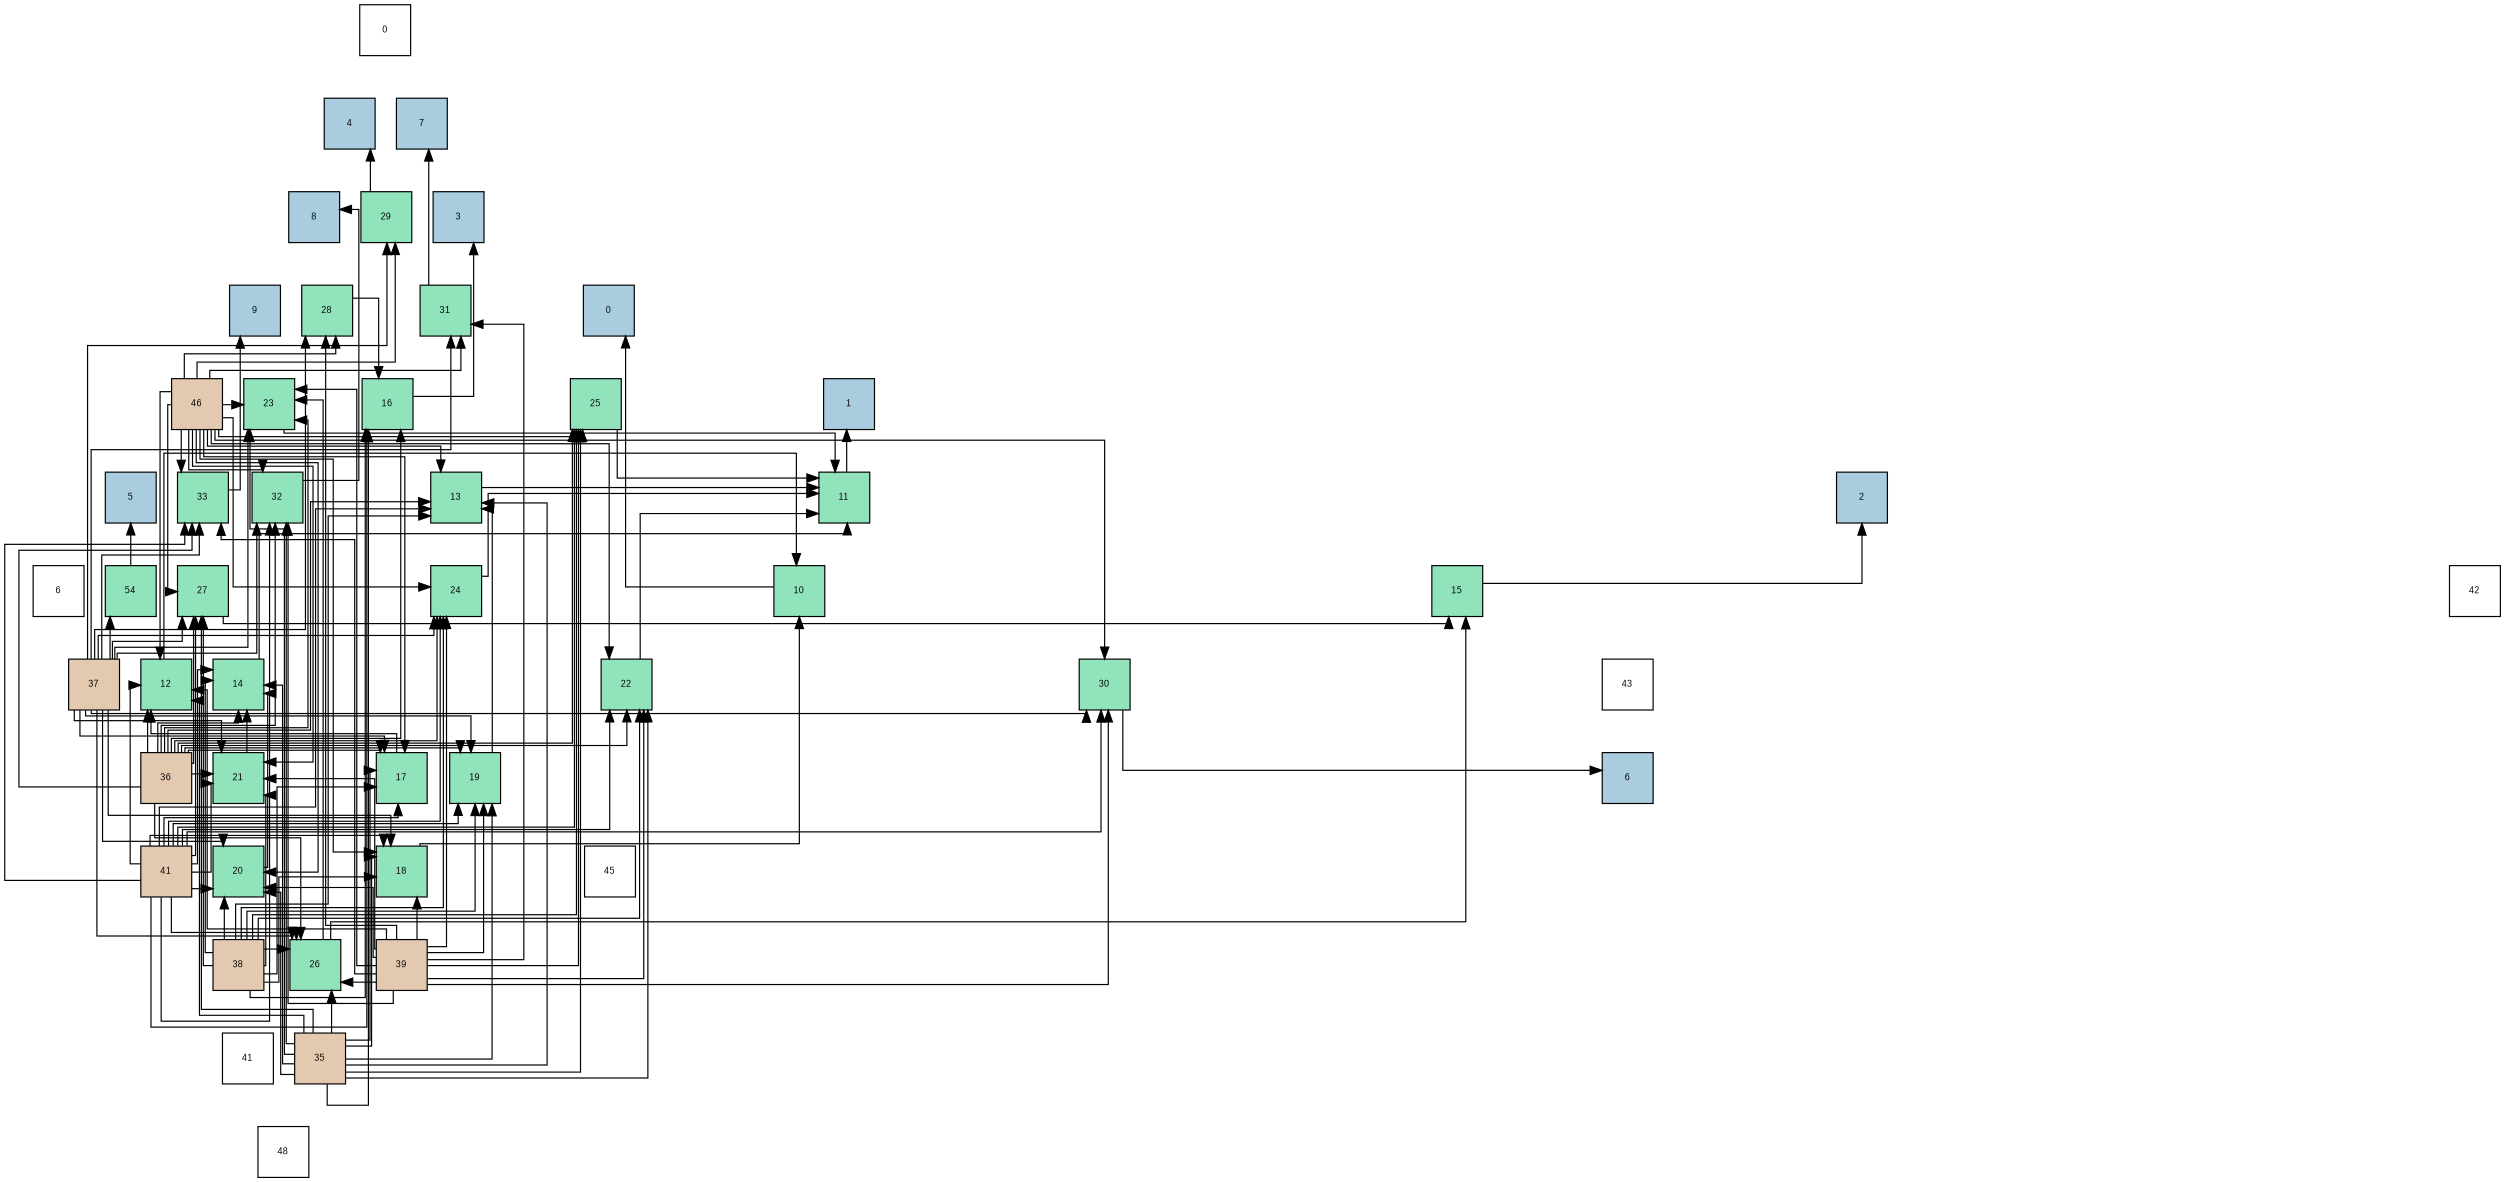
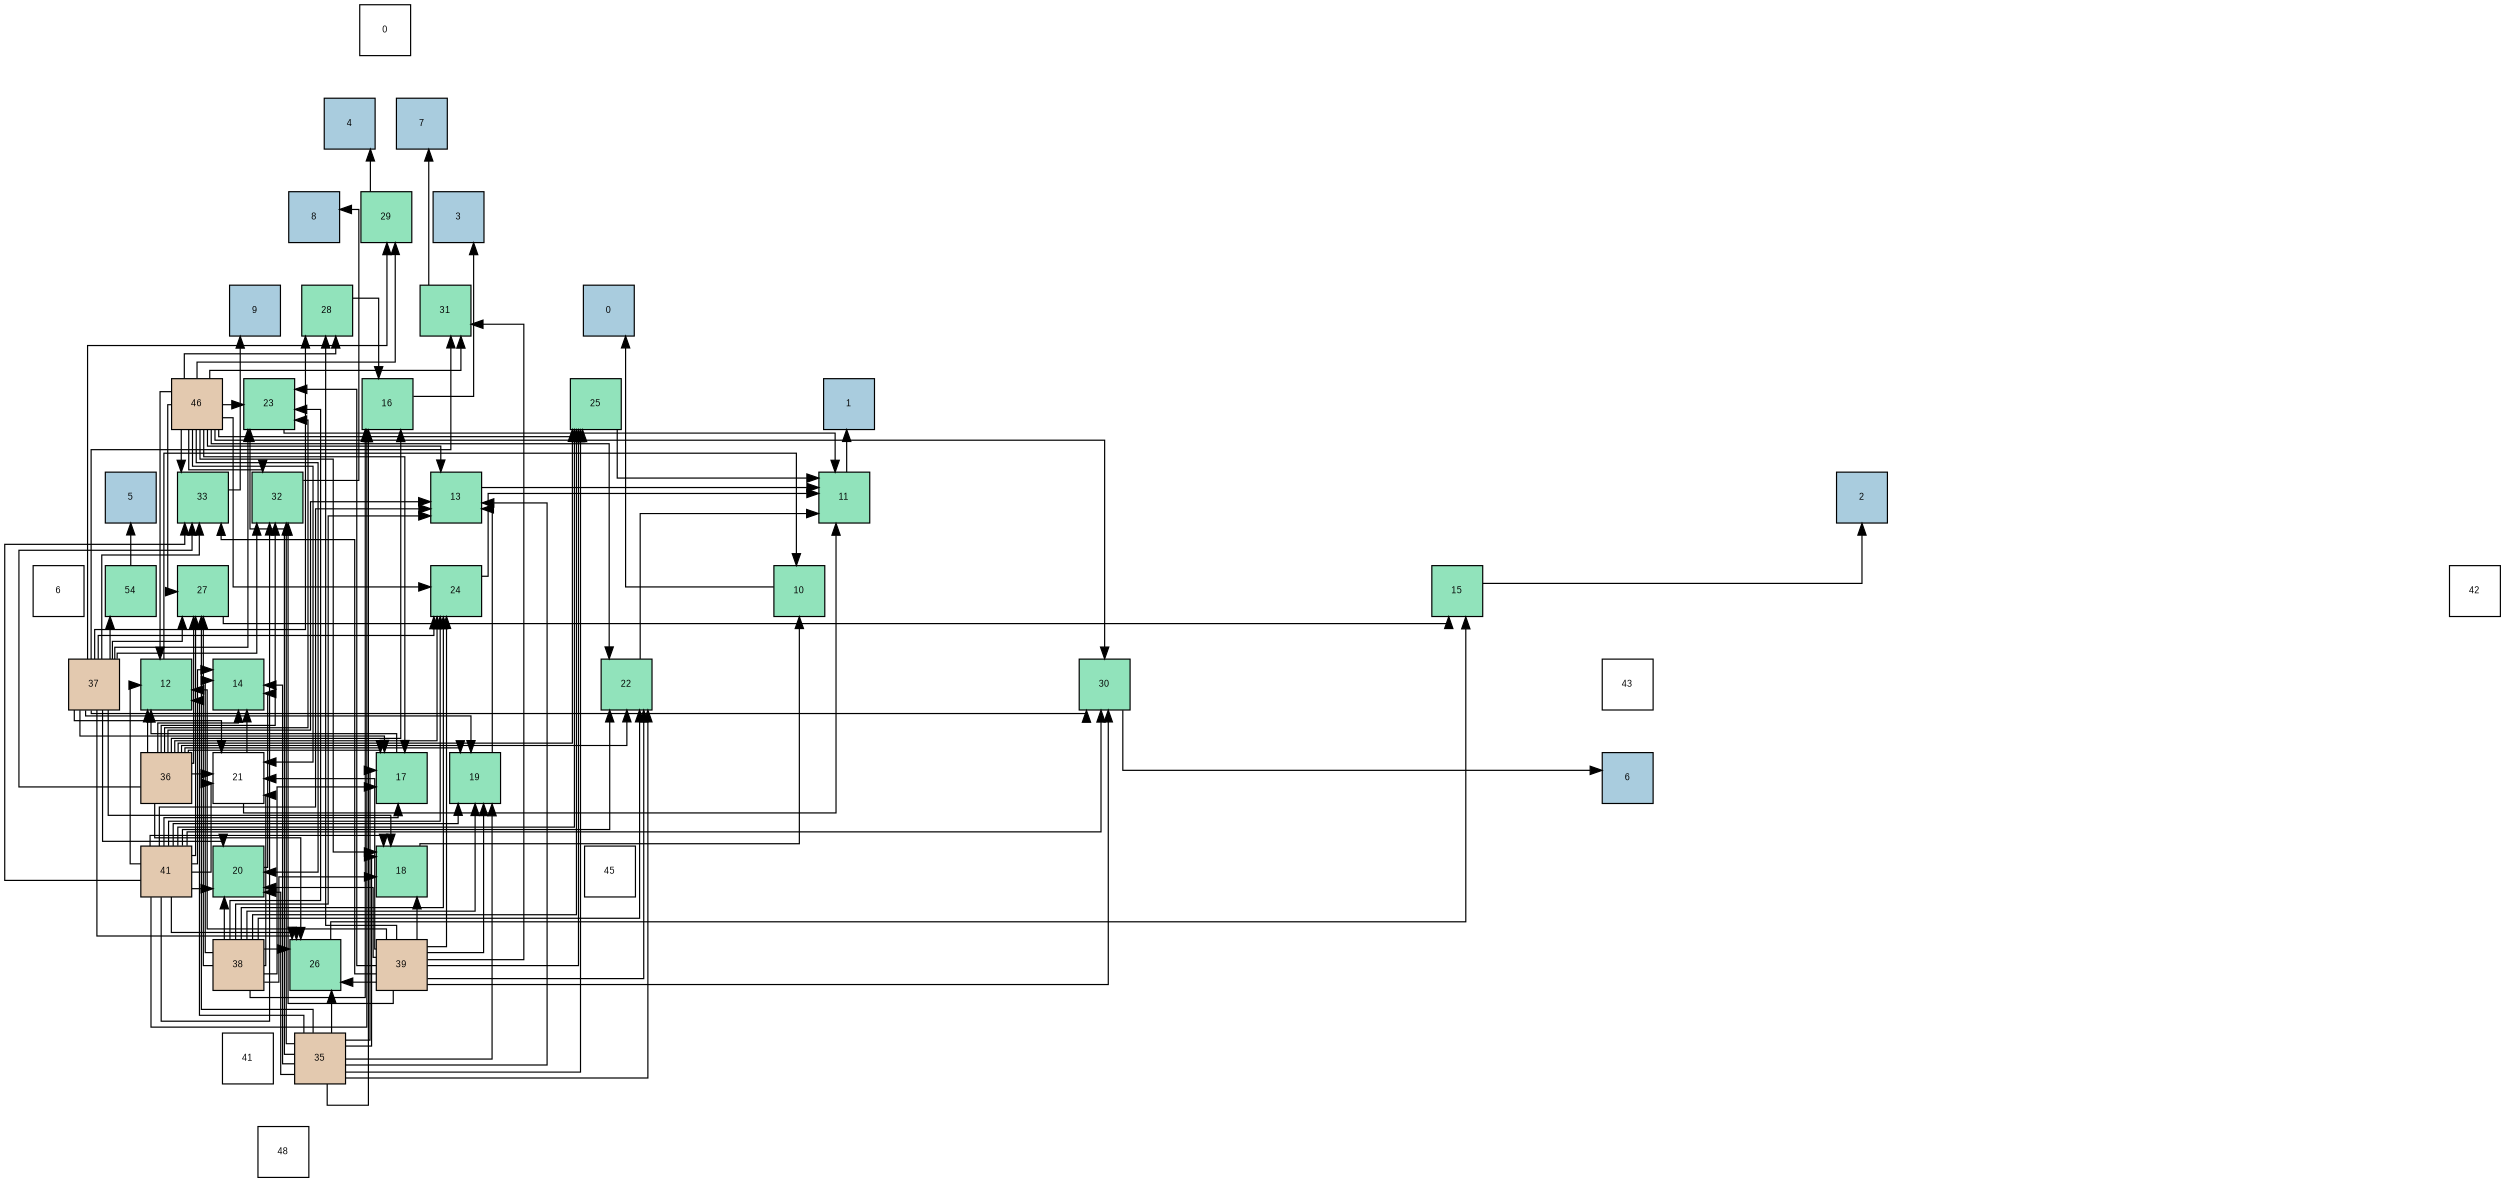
edge "14" -> "11": now "21" -> "11"
edge "26" -> "23": now "38" -> "23"
node "21": fillcolor #91e3bb -> #ffffff
